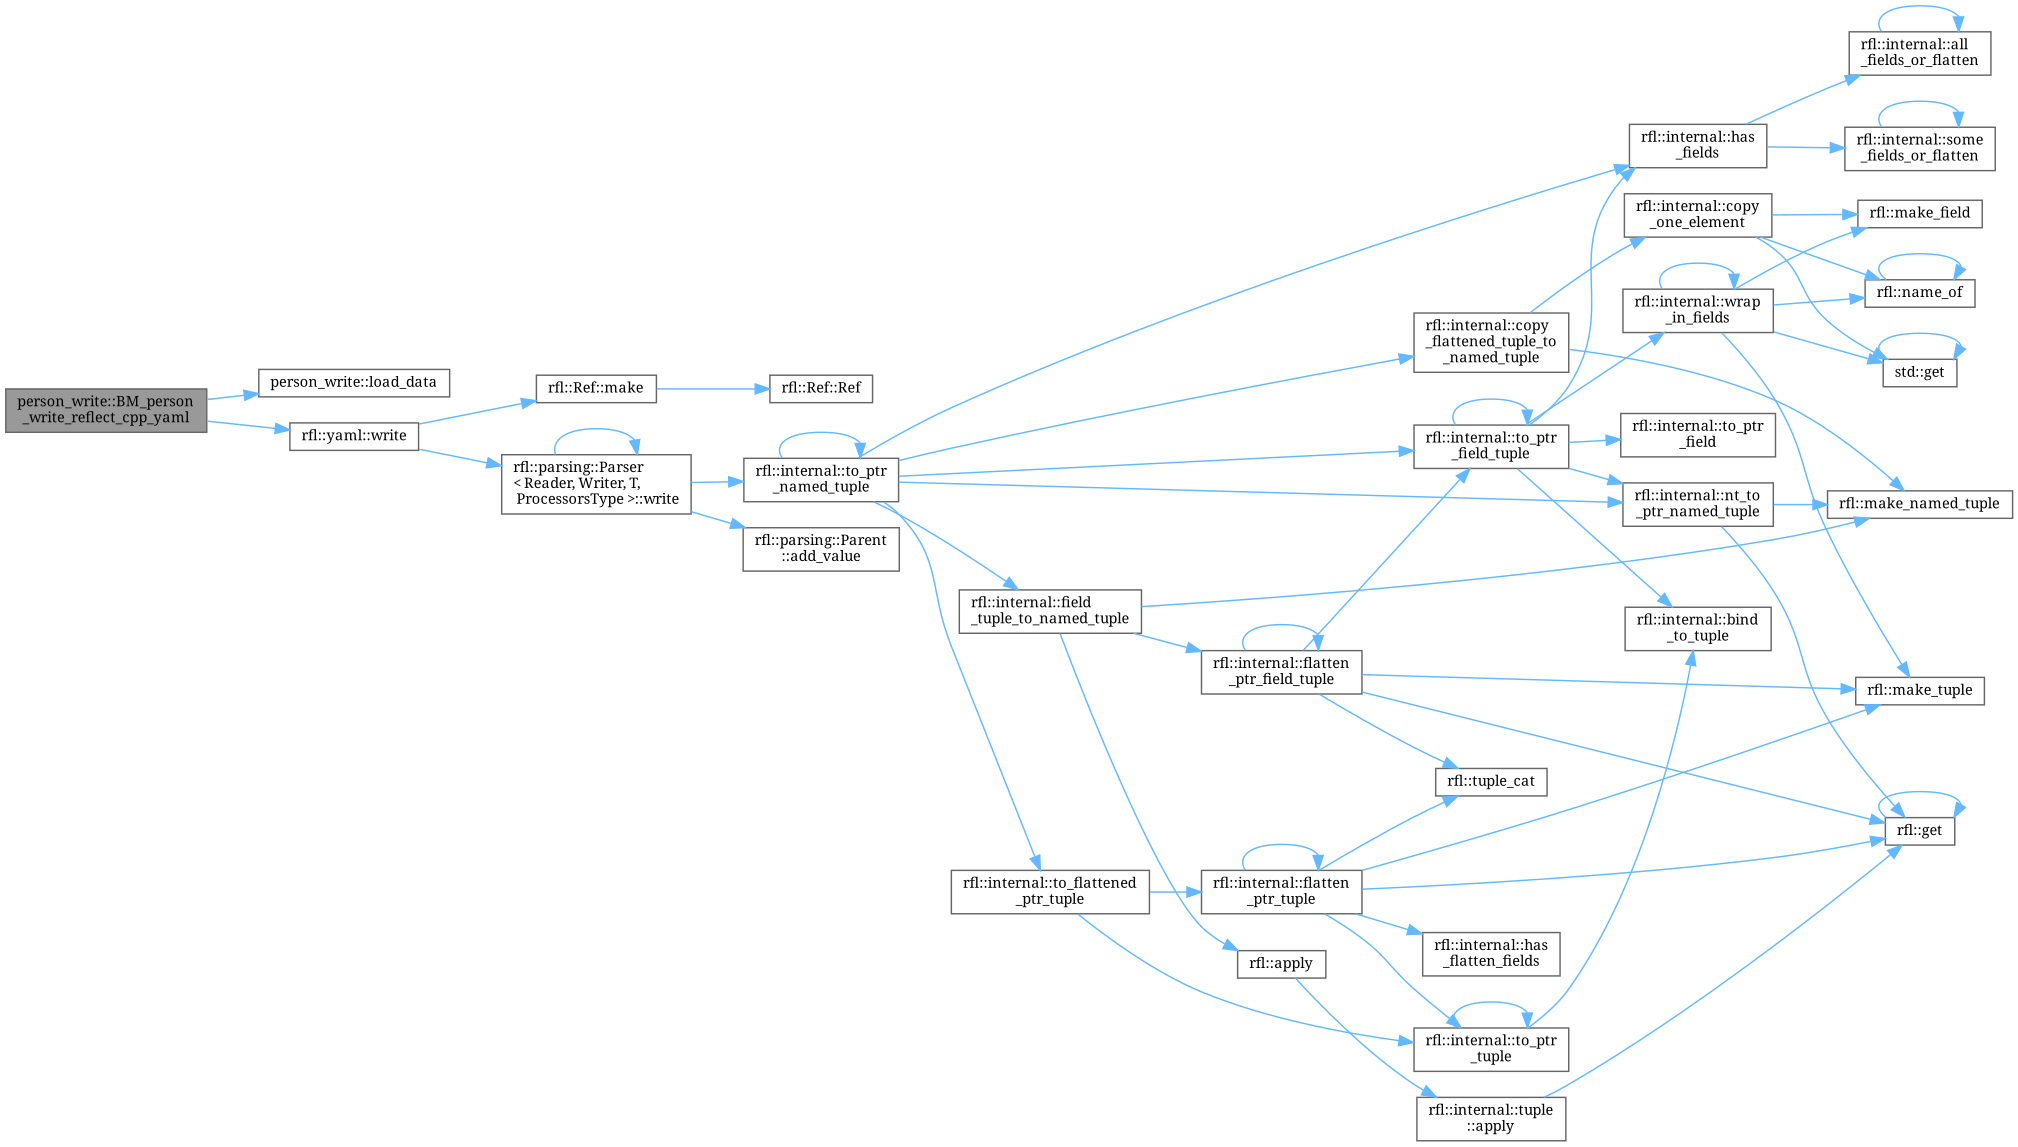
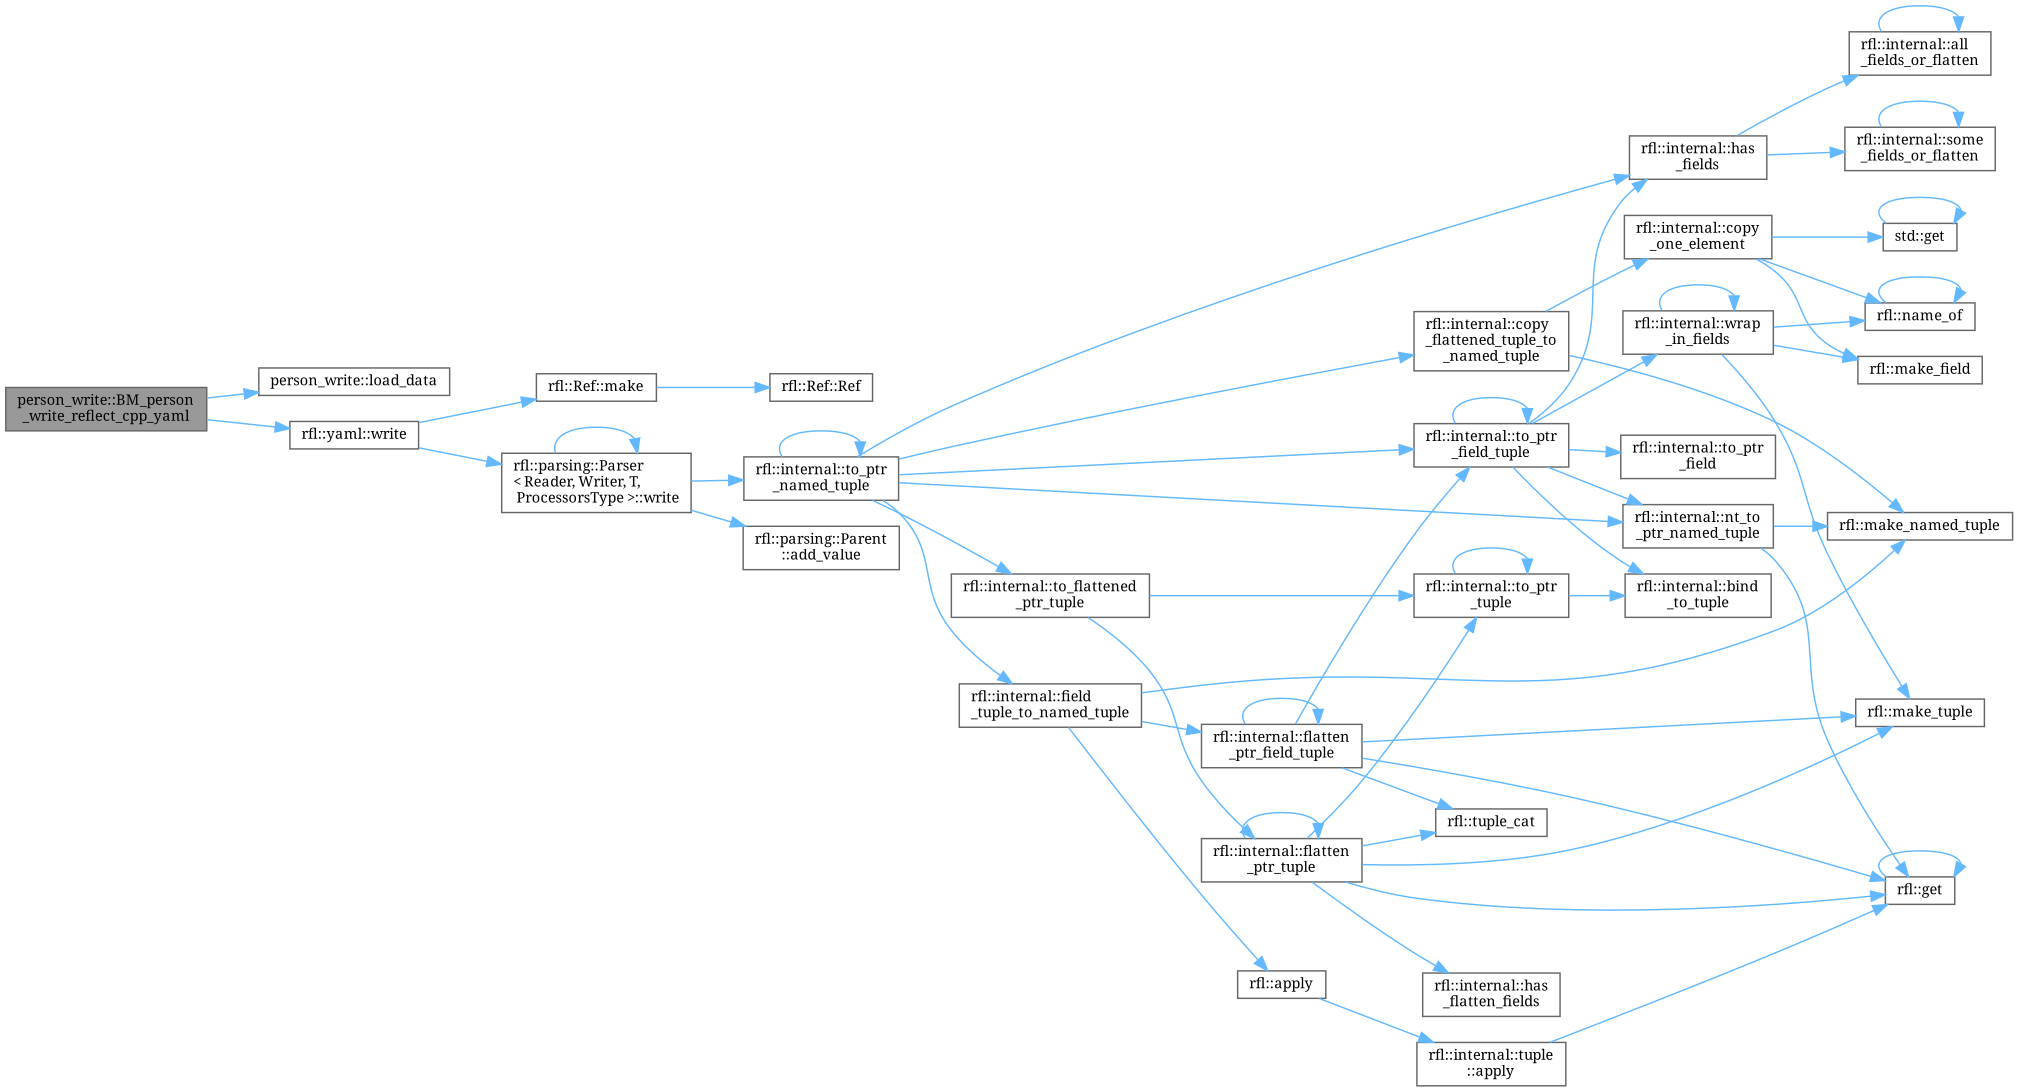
edge "rfl::internal::wrap _in_fields" -> "std::get": removed
